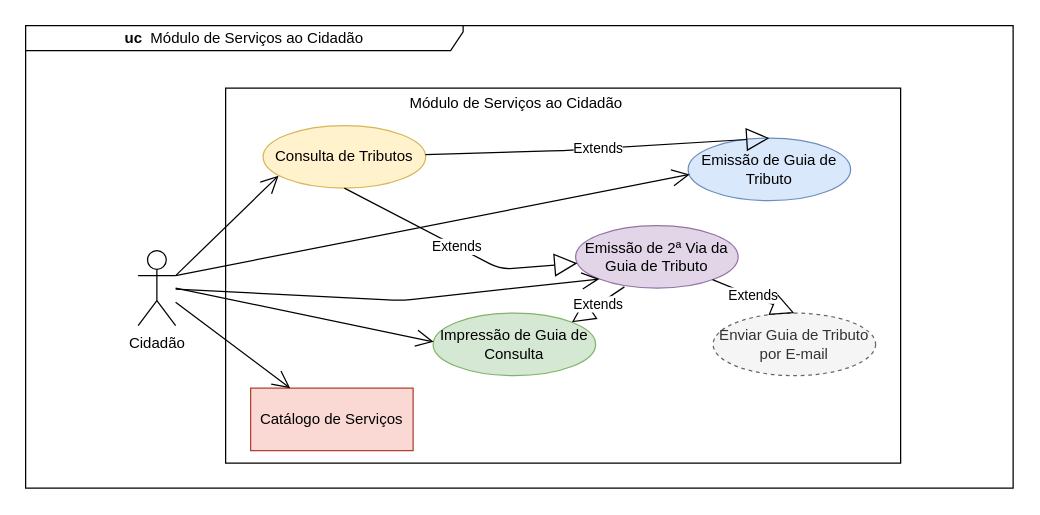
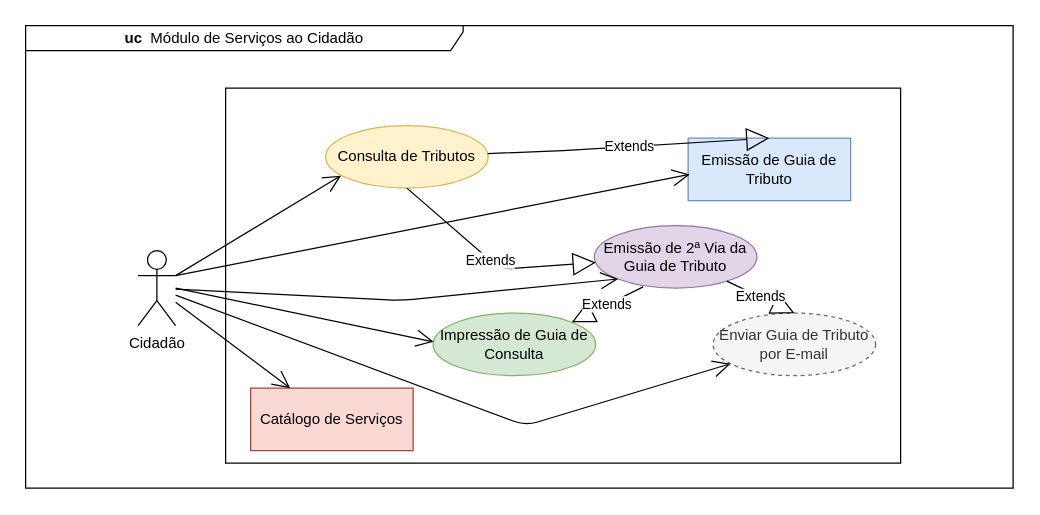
node "Módulo de Serviços ao Cidadão": removed
node "Consulta de Tributos": moved (344, 157) -> (407, 157)
node "Emissão de Guia de Tributo": shape ellipse -> rectangle
node "Emissão de 2ª Via da Guia de Tributo": moved (657, 257) -> (676, 257)
edge "Cidadão" -> "Enviar Guia de Tributo por E-mail": added
